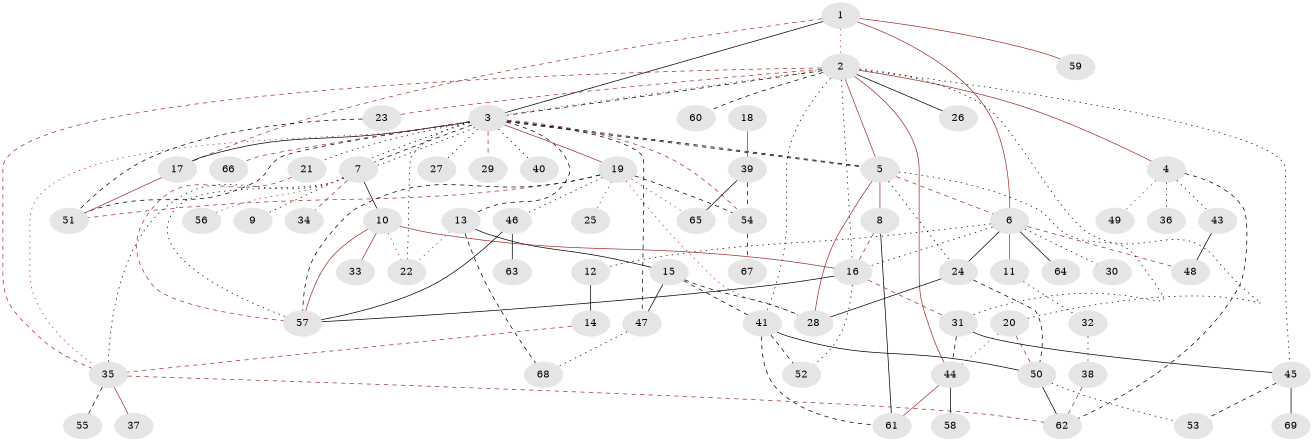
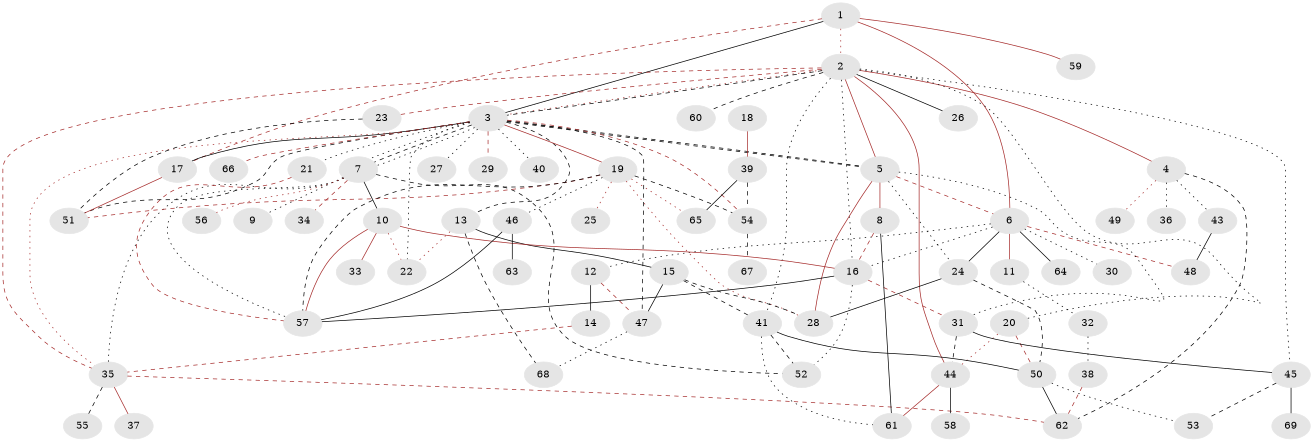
edge "12" -- "47": added
edge "7" -- "52": added
edge "41" -- "61": style dashed -> dotted
